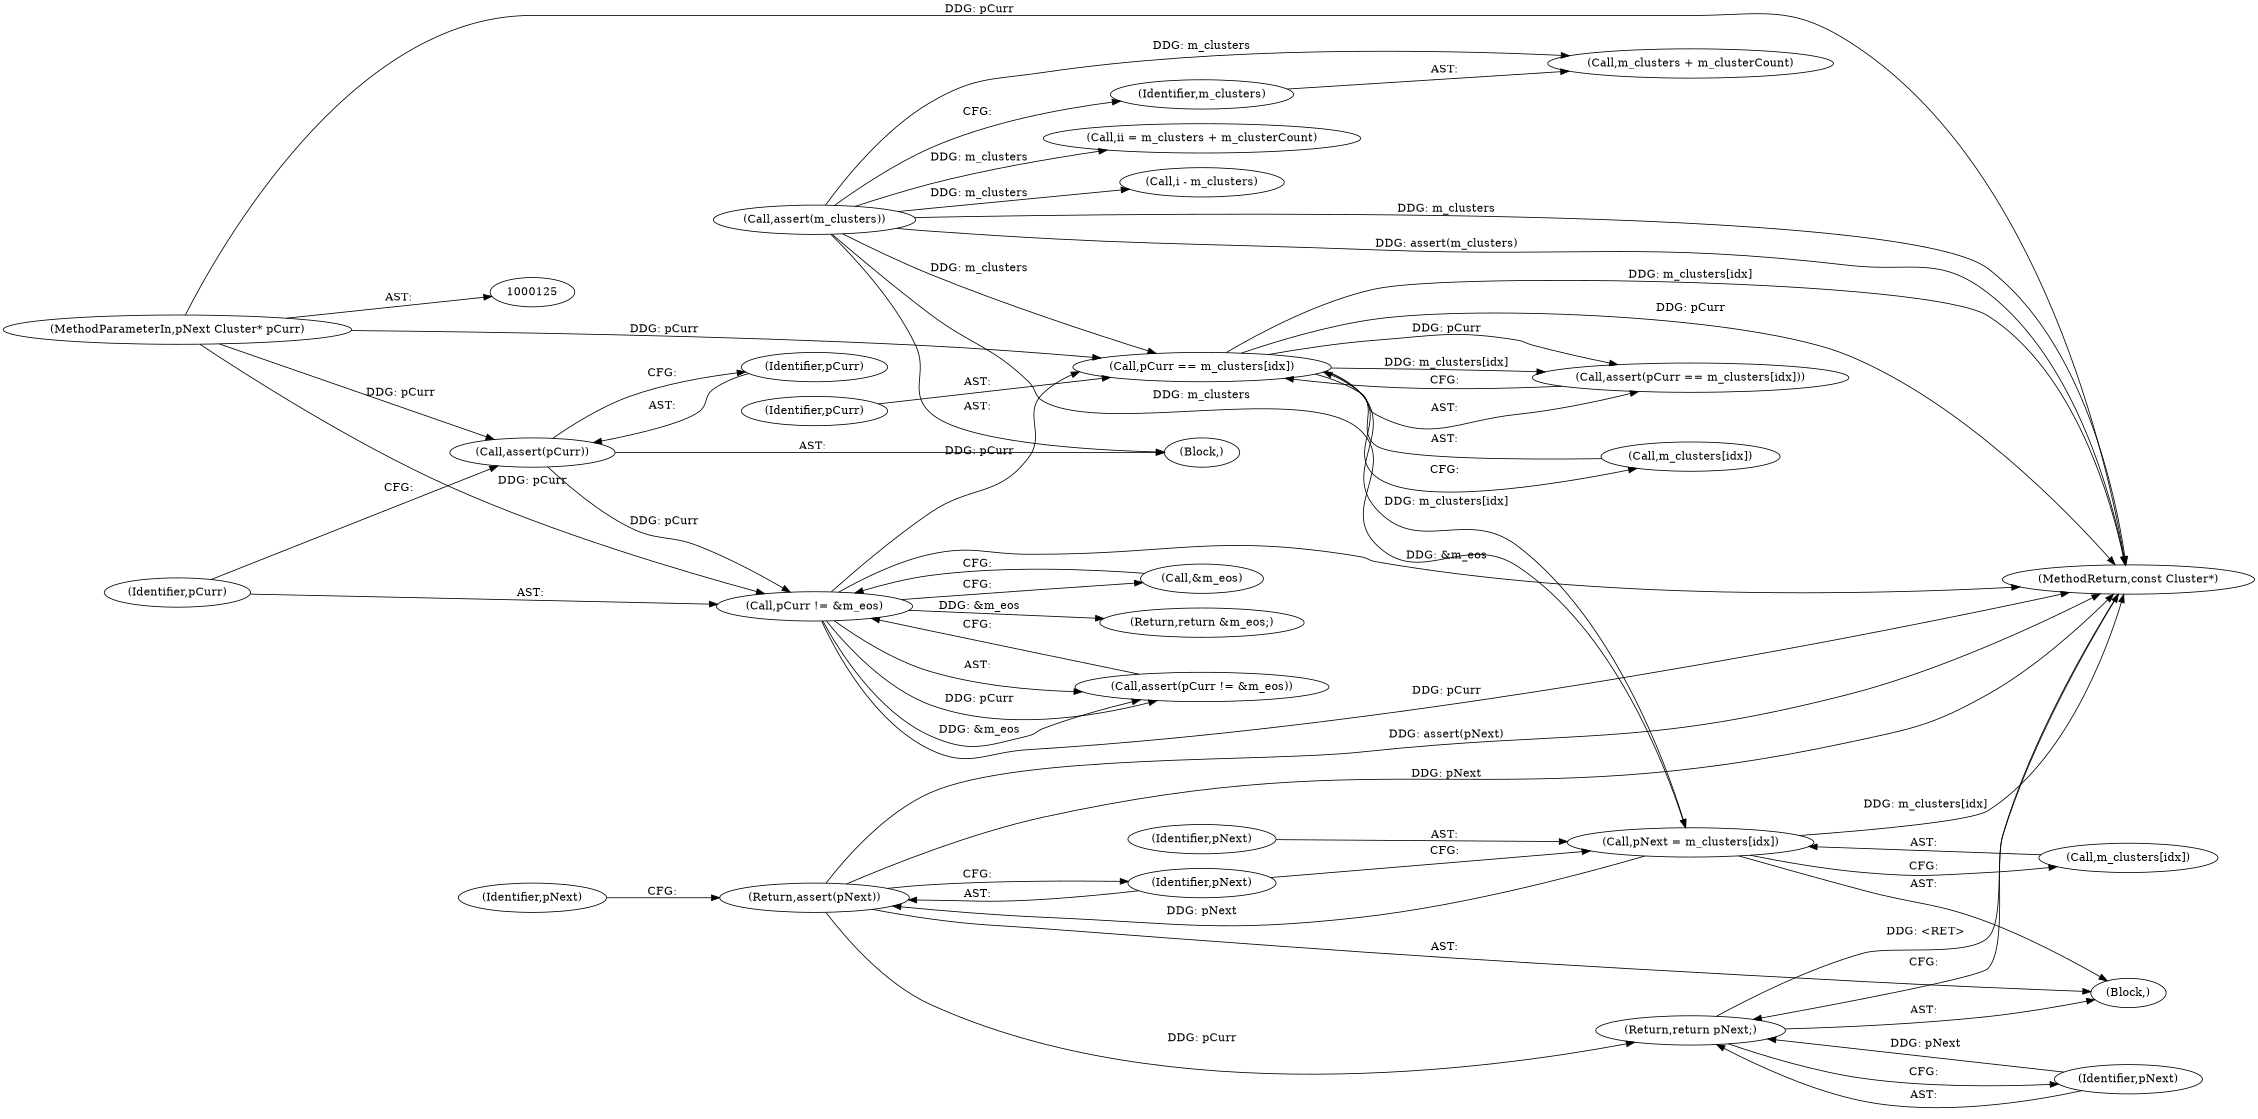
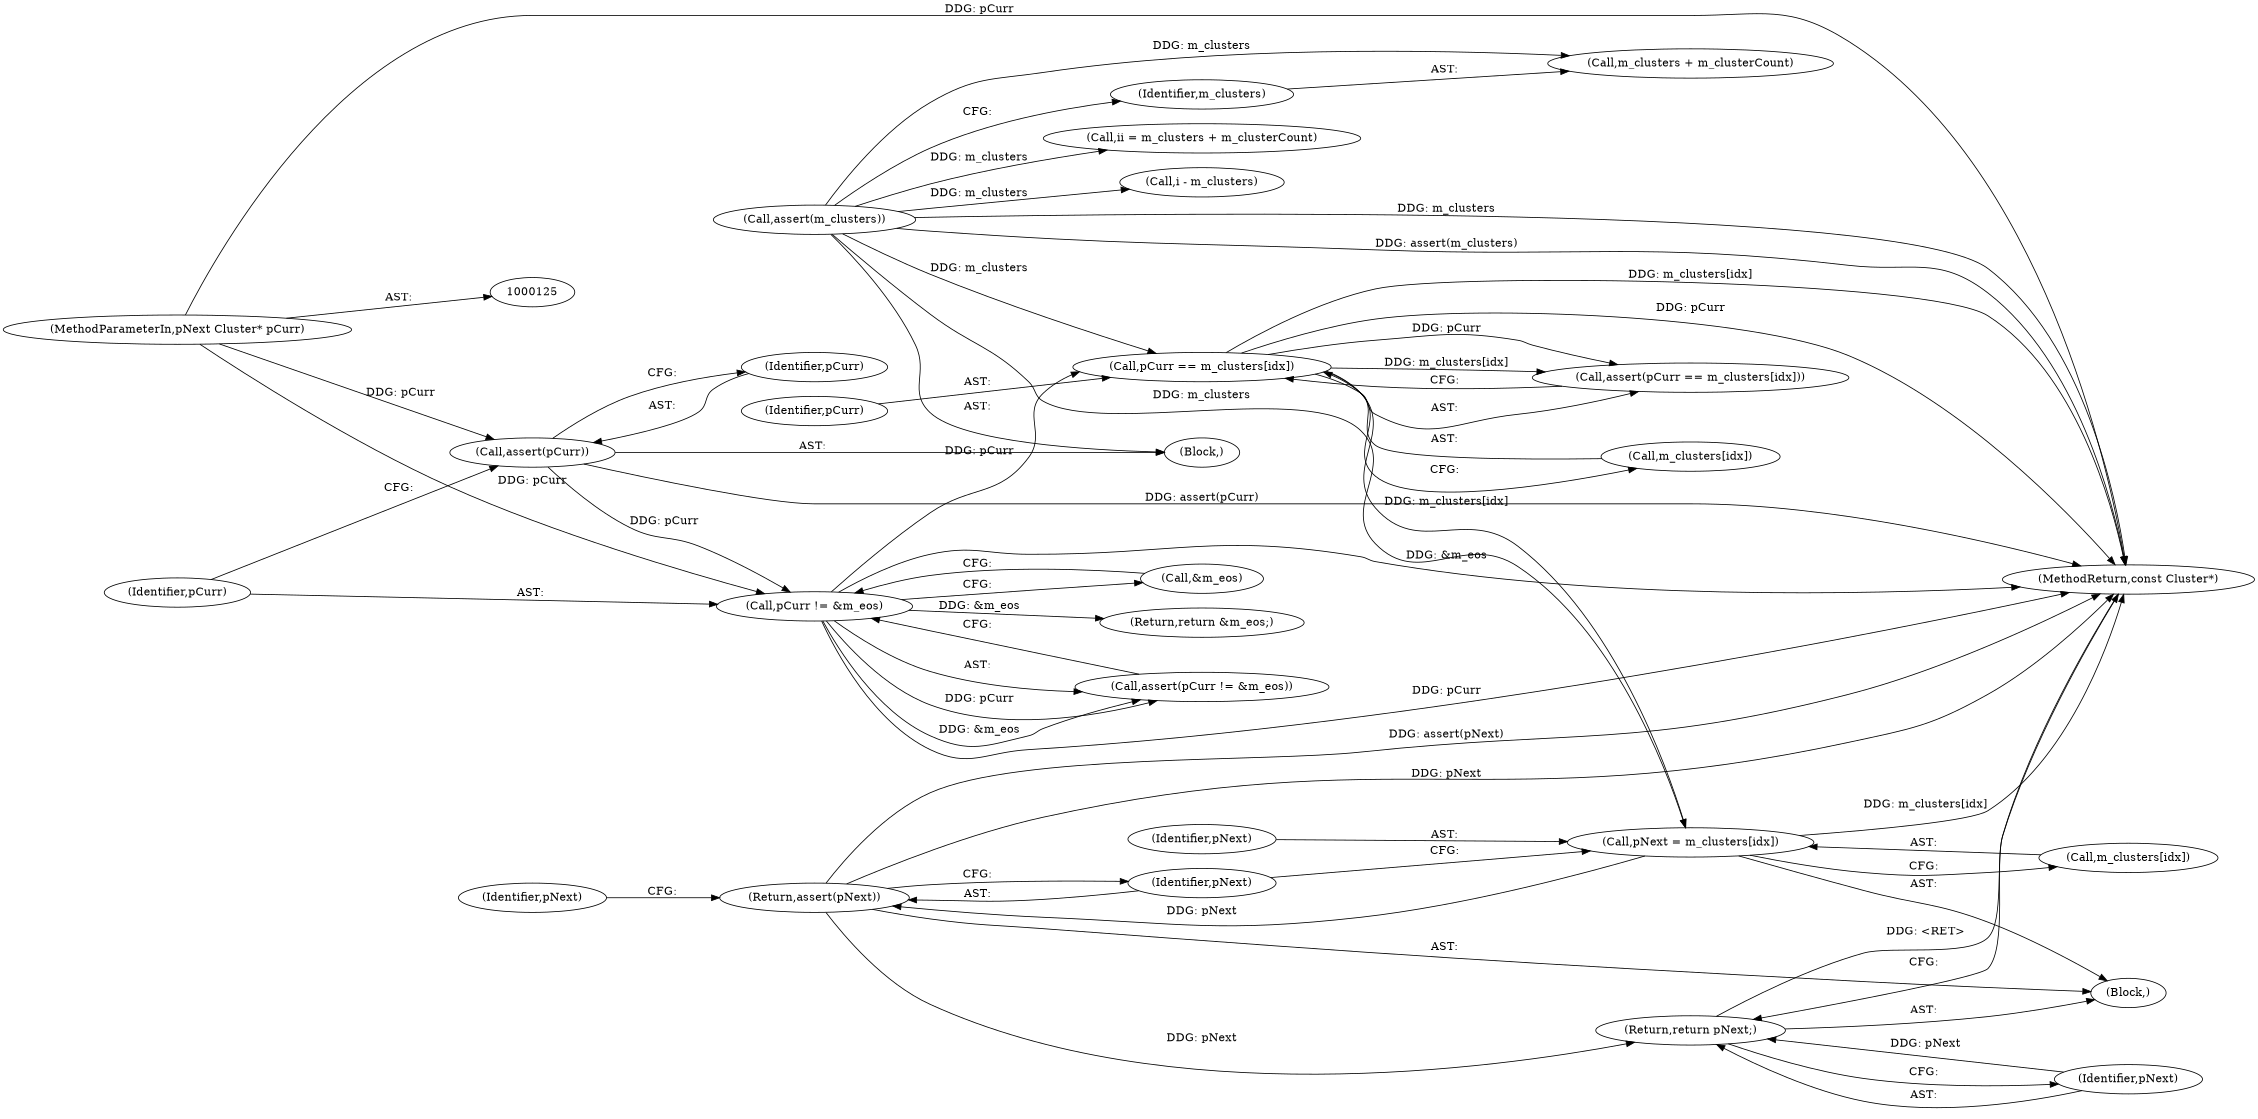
edge "(MethodParameterIn,pNext Cluster* pCurr)" -> "(Call,pCurr == m_clusters[idx])": removed, label "DDG: pCurr"
edge "(Call,assert(pCurr))" -> "(MethodReturn,const Cluster*)": added, label "DDG: assert(pCurr)"
edge "(Return,assert(pNext))" -> "(Return,return pNext;)": label "DDG: pCurr" -> "DDG: pNext"
